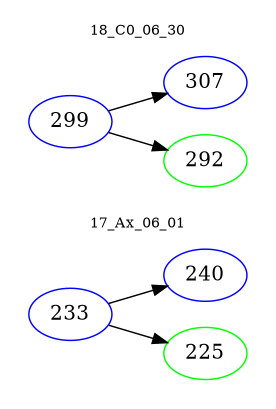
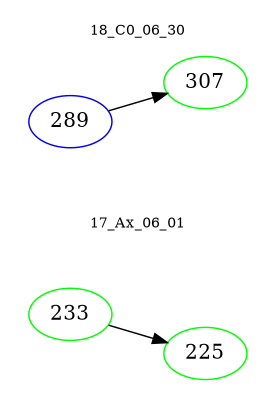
node "307": color blue -> green
node "299": label "299" -> "289"
node "292": removed
node "240": removed
node "233": color blue -> green
